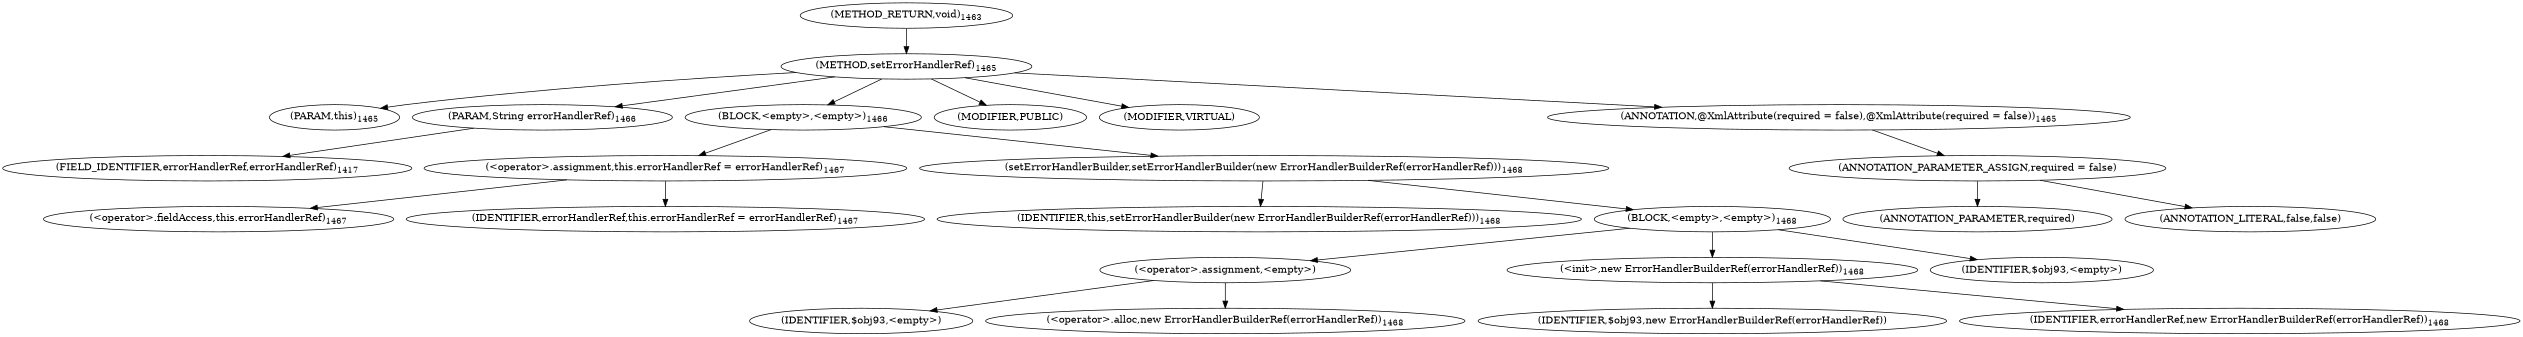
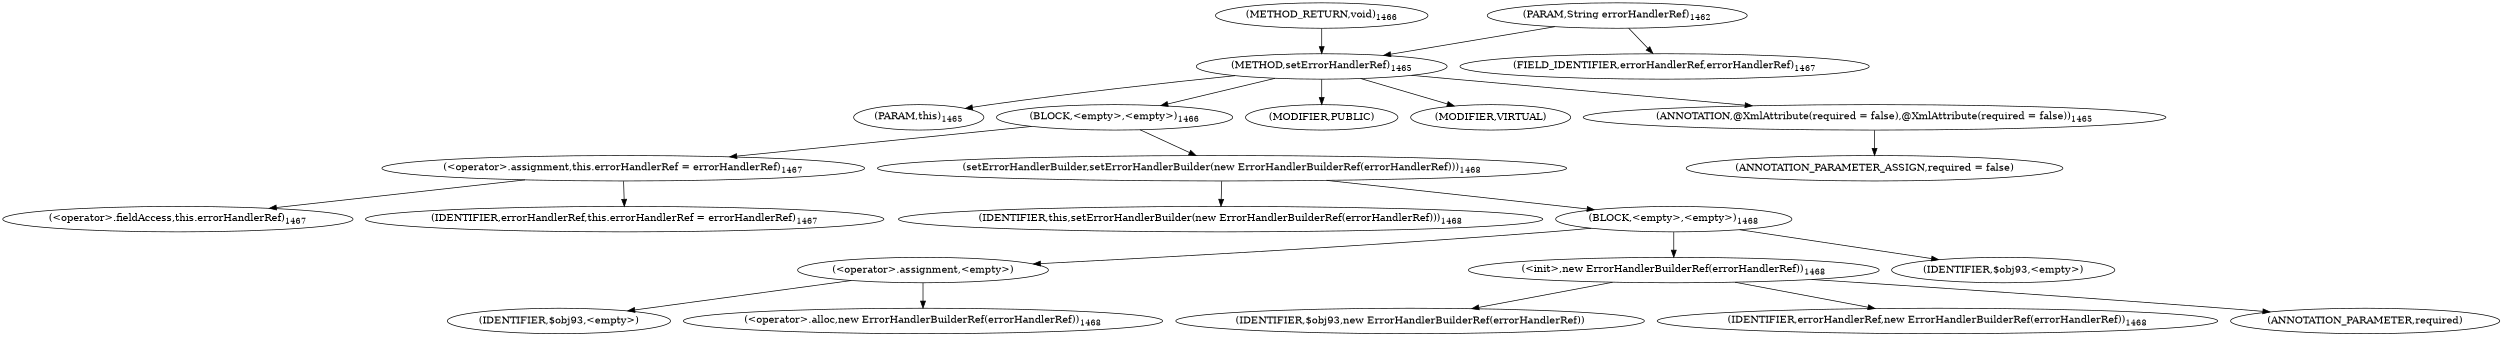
node "(METHOD_RETURN,void)": text "1463" -> "1466"
edge "(METHOD,setErrorHandlerRef)" -> "(PARAM,String errorHandlerRef)": reversed
node "(PARAM,String errorHandlerRef)": text "1466" -> "1462"
node "(FIELD_IDENTIFIER,errorHandlerRef,errorHandlerRef)": text "1417" -> "1467"
edge "(ANNOTATION_PARAMETER_ASSIGN,required = false)" -> "(ANNOTATION_PARAMETER,required)": now "(<init>,new ErrorHandlerBuilderRef(errorHandlerRef))" -> "(ANNOTATION_PARAMETER,required)"
node "(ANNOTATION_LITERAL,false,false)": removed
